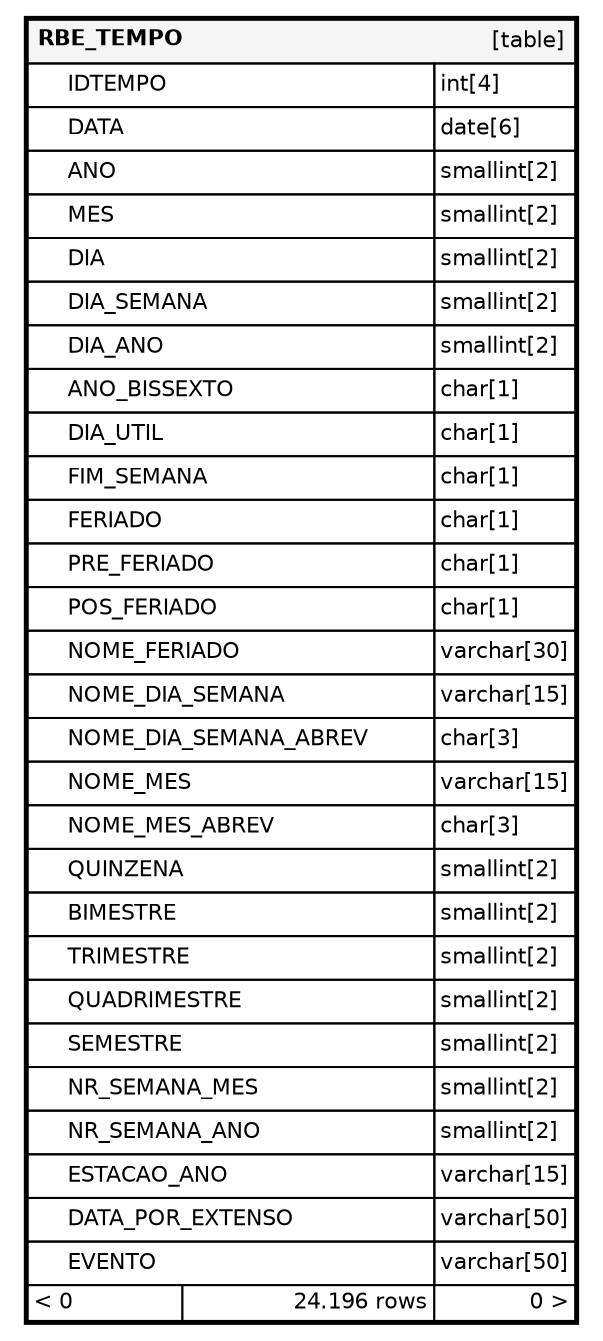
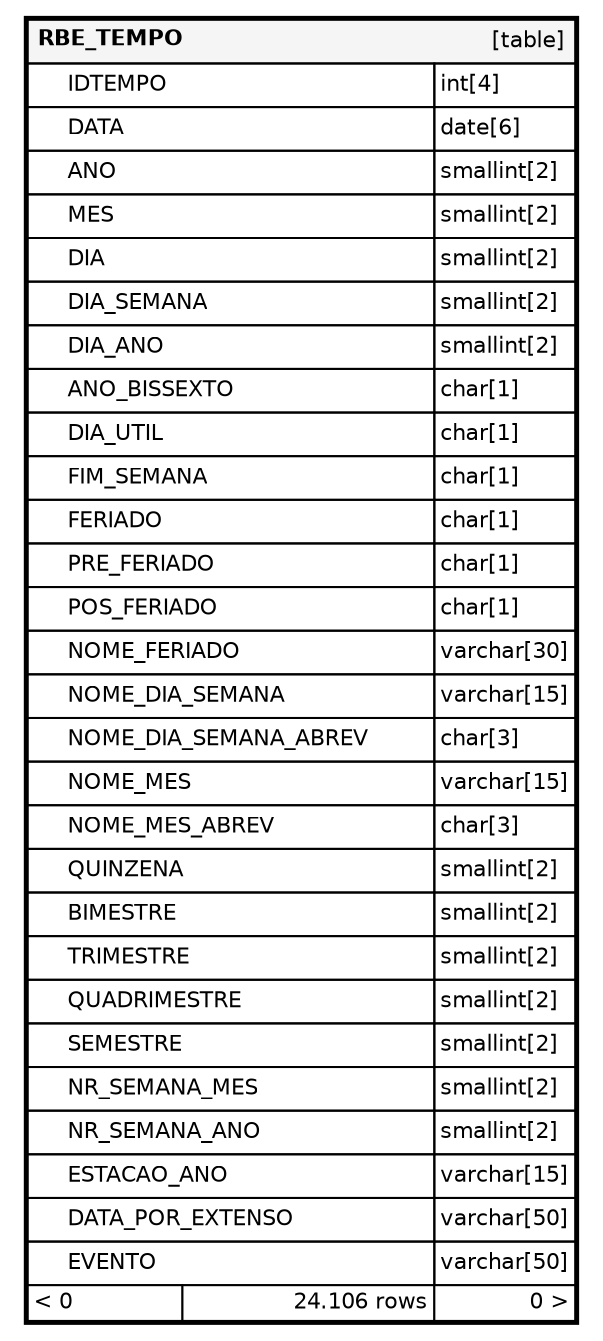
node "RBE_TEMPO": text "24.196 rows" -> "24.106 rows"
